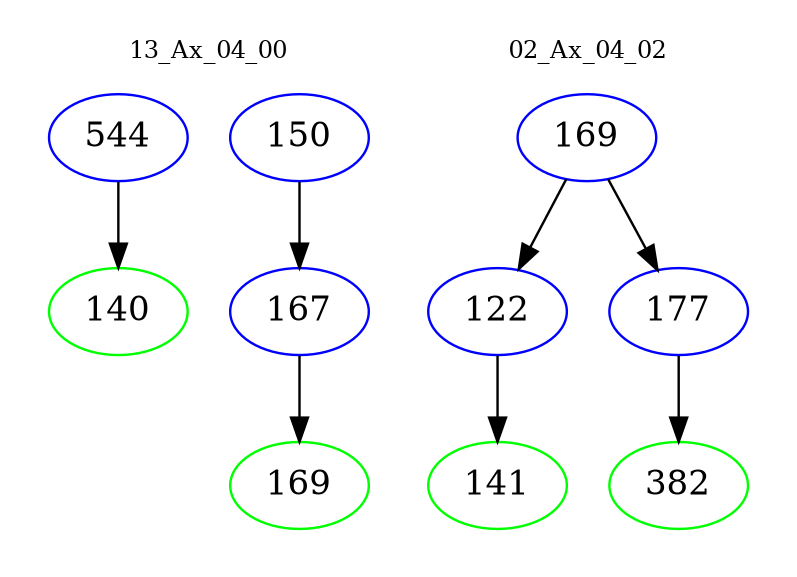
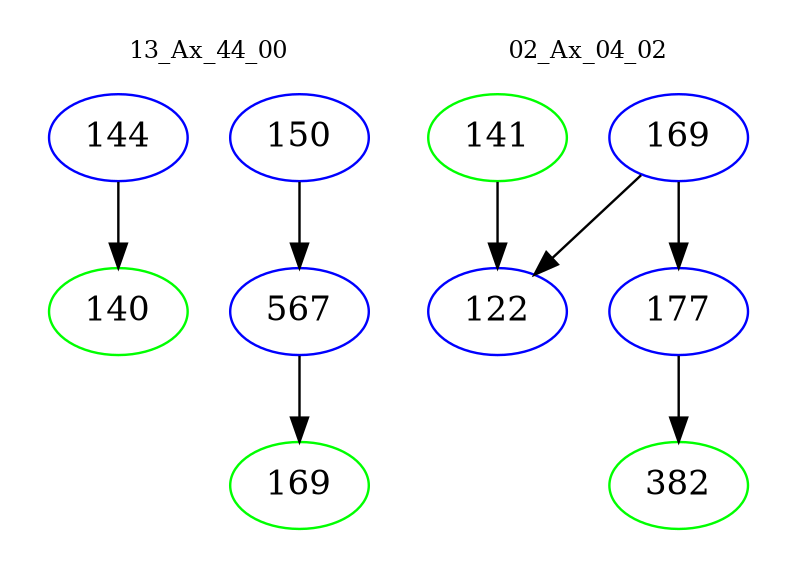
cluster "13_Ax_04_00": label "13_Ax_04_00" -> "13_Ax_44_00"
node "544": label "544" -> "144"
node "167": label "167" -> "567"
edge "122" -> "141": reversed
